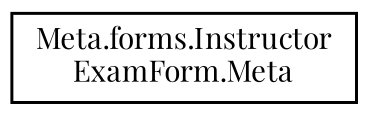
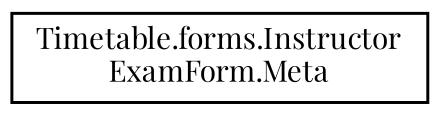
node "Meta.forms.Instructor ExamForm.Meta": label "Meta.forms.Instructor ExamForm.Meta" -> "Timetable.forms.Instructor ExamForm.Meta"
